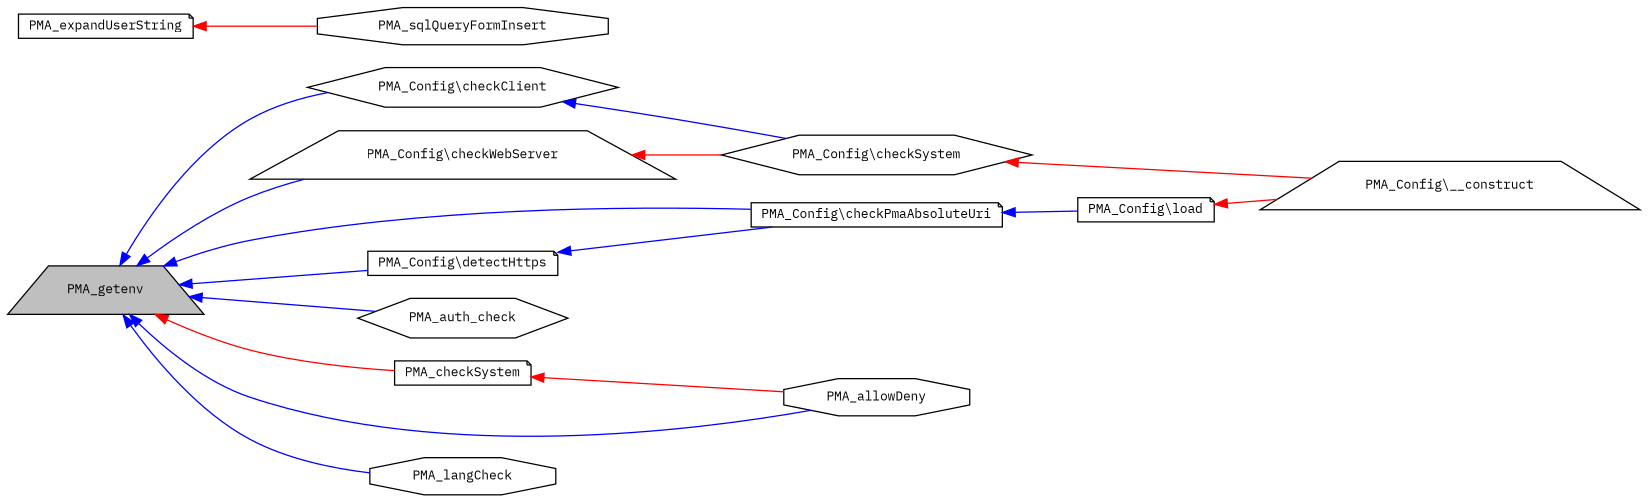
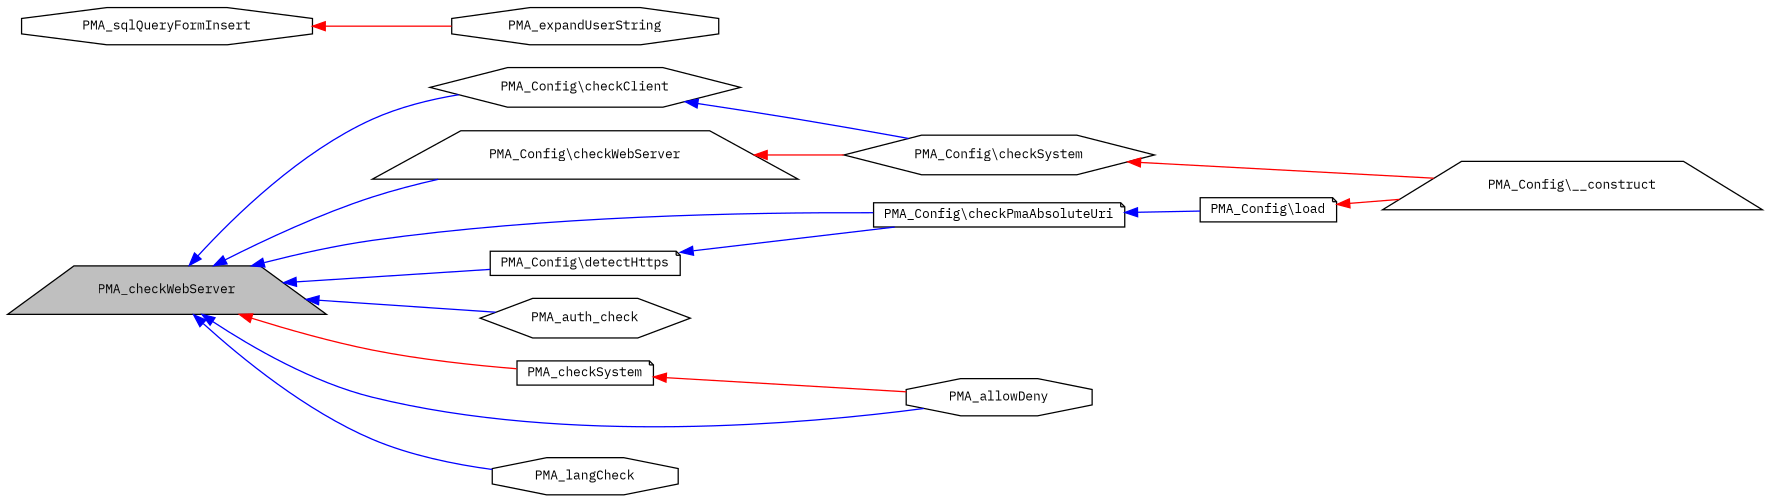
node "PMA_expandUserString": shape note -> octagon
edge "PMA_sqlQueryFormInsert" -> "PMA_expandUserString": reversed
node "PMA_getenv": label "PMA_getenv" -> "PMA_checkWebServer"
